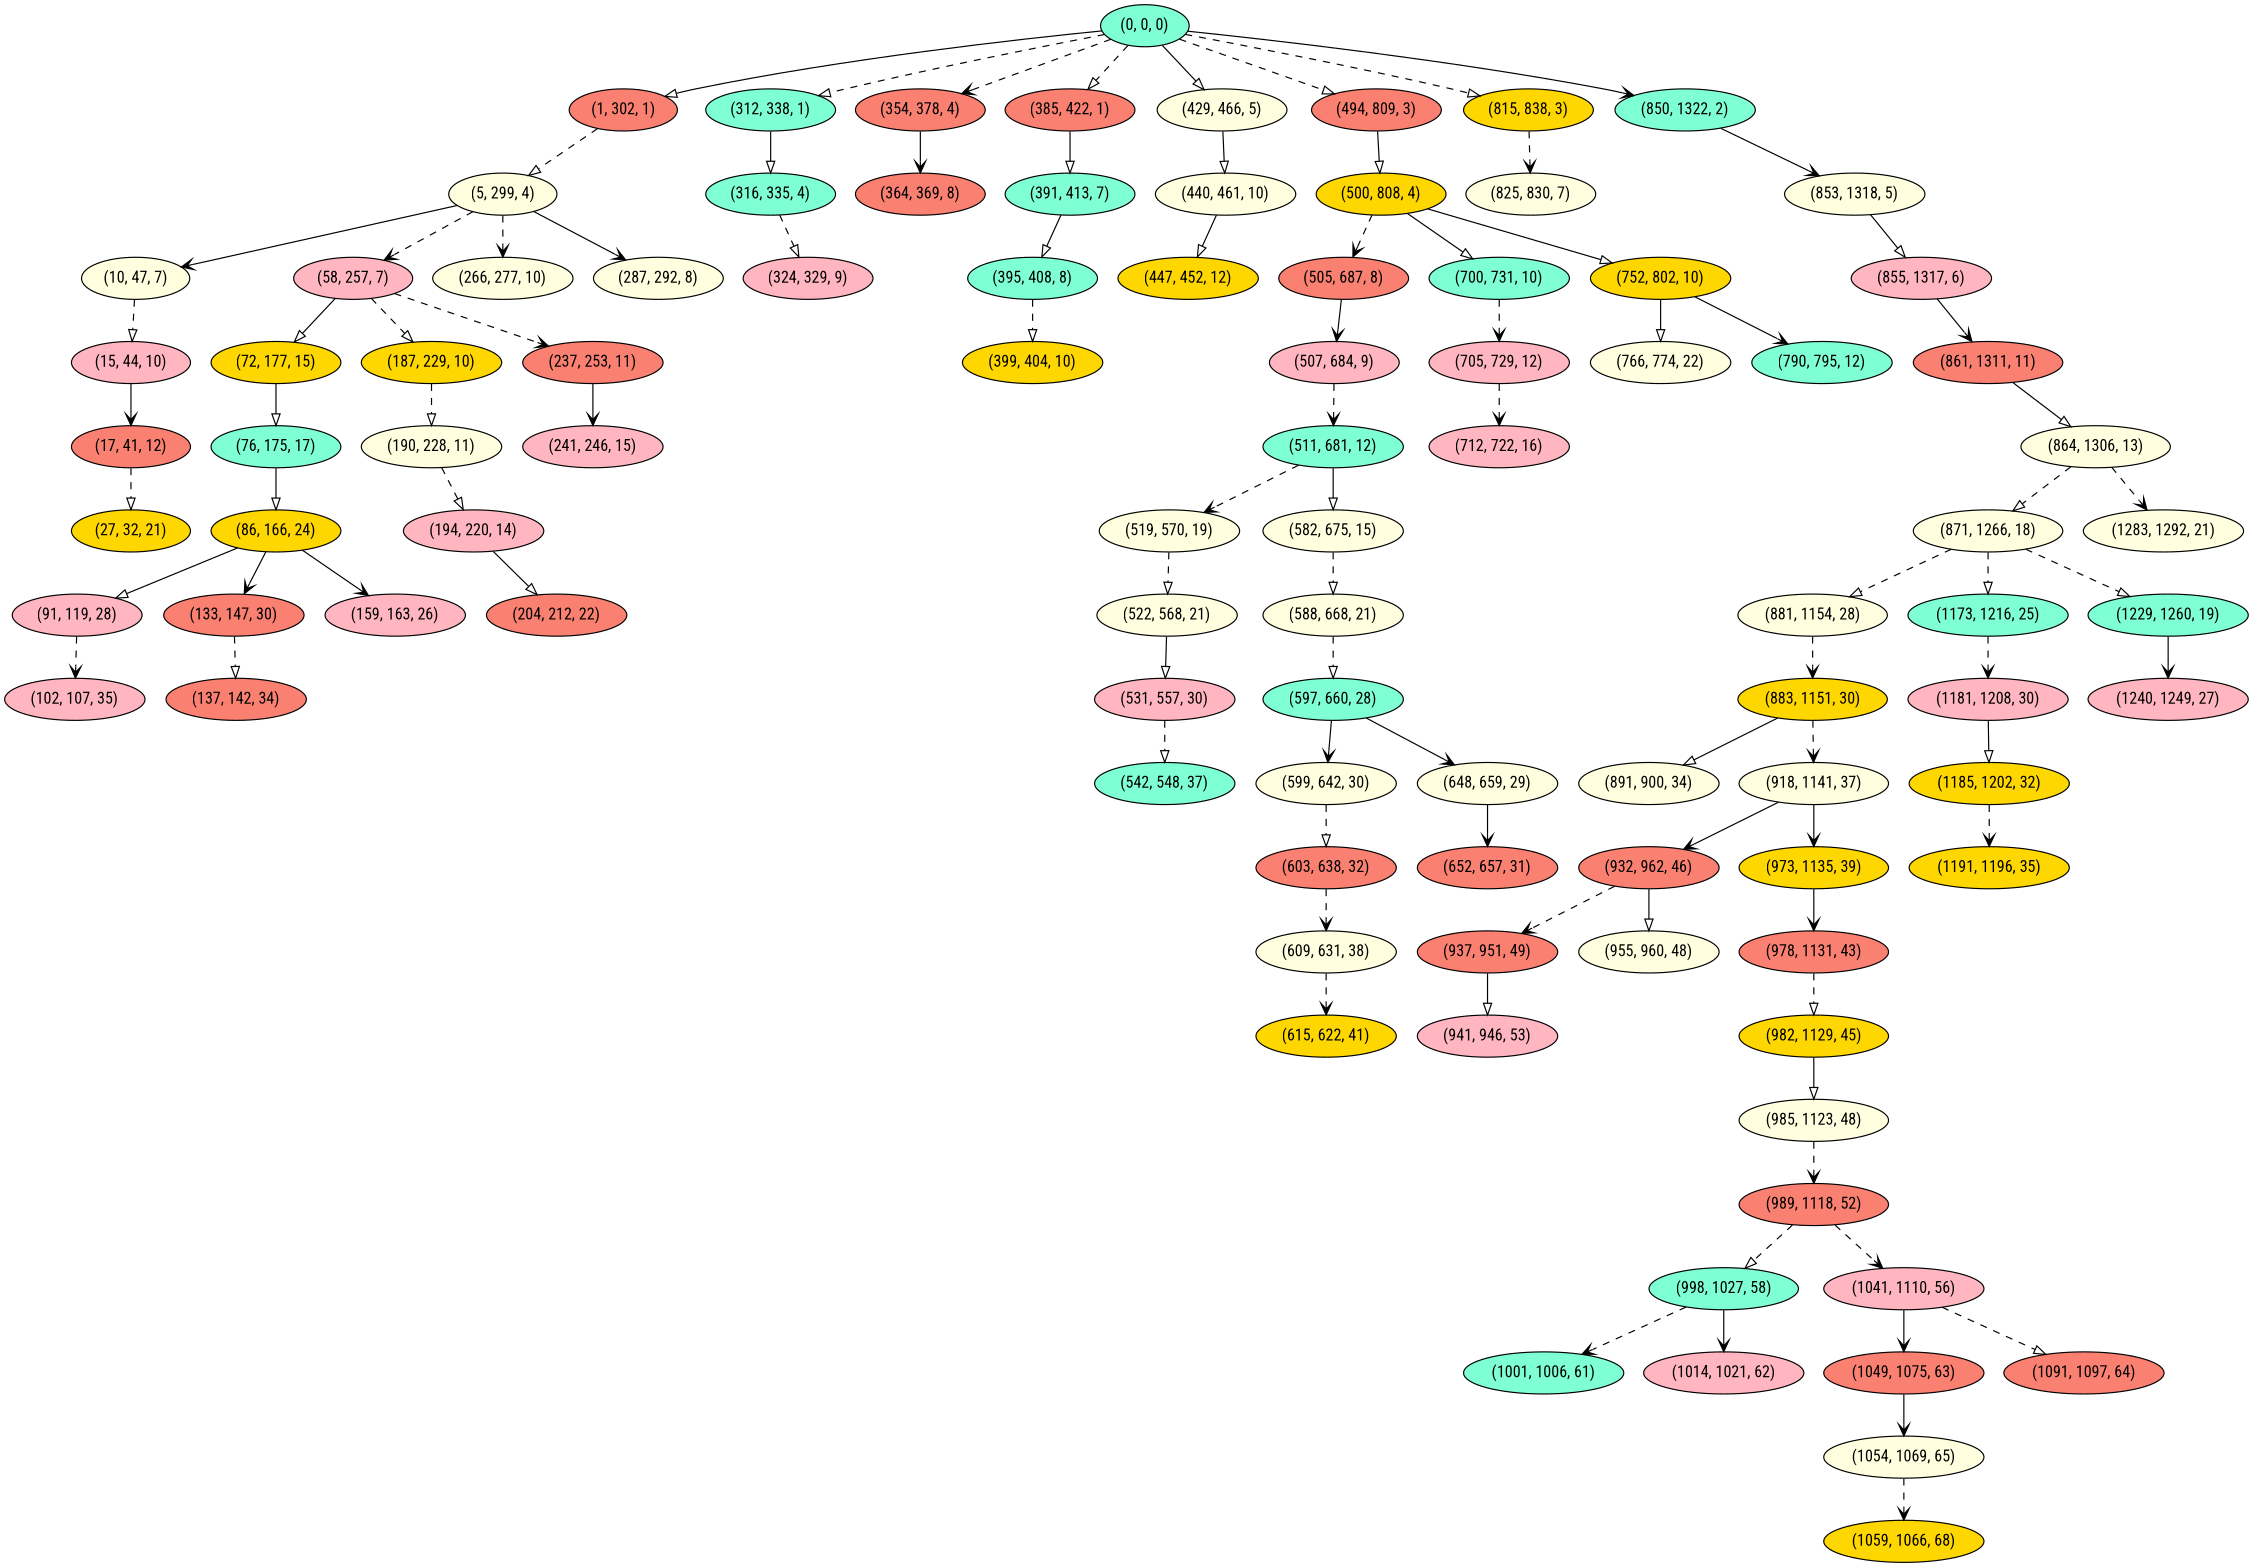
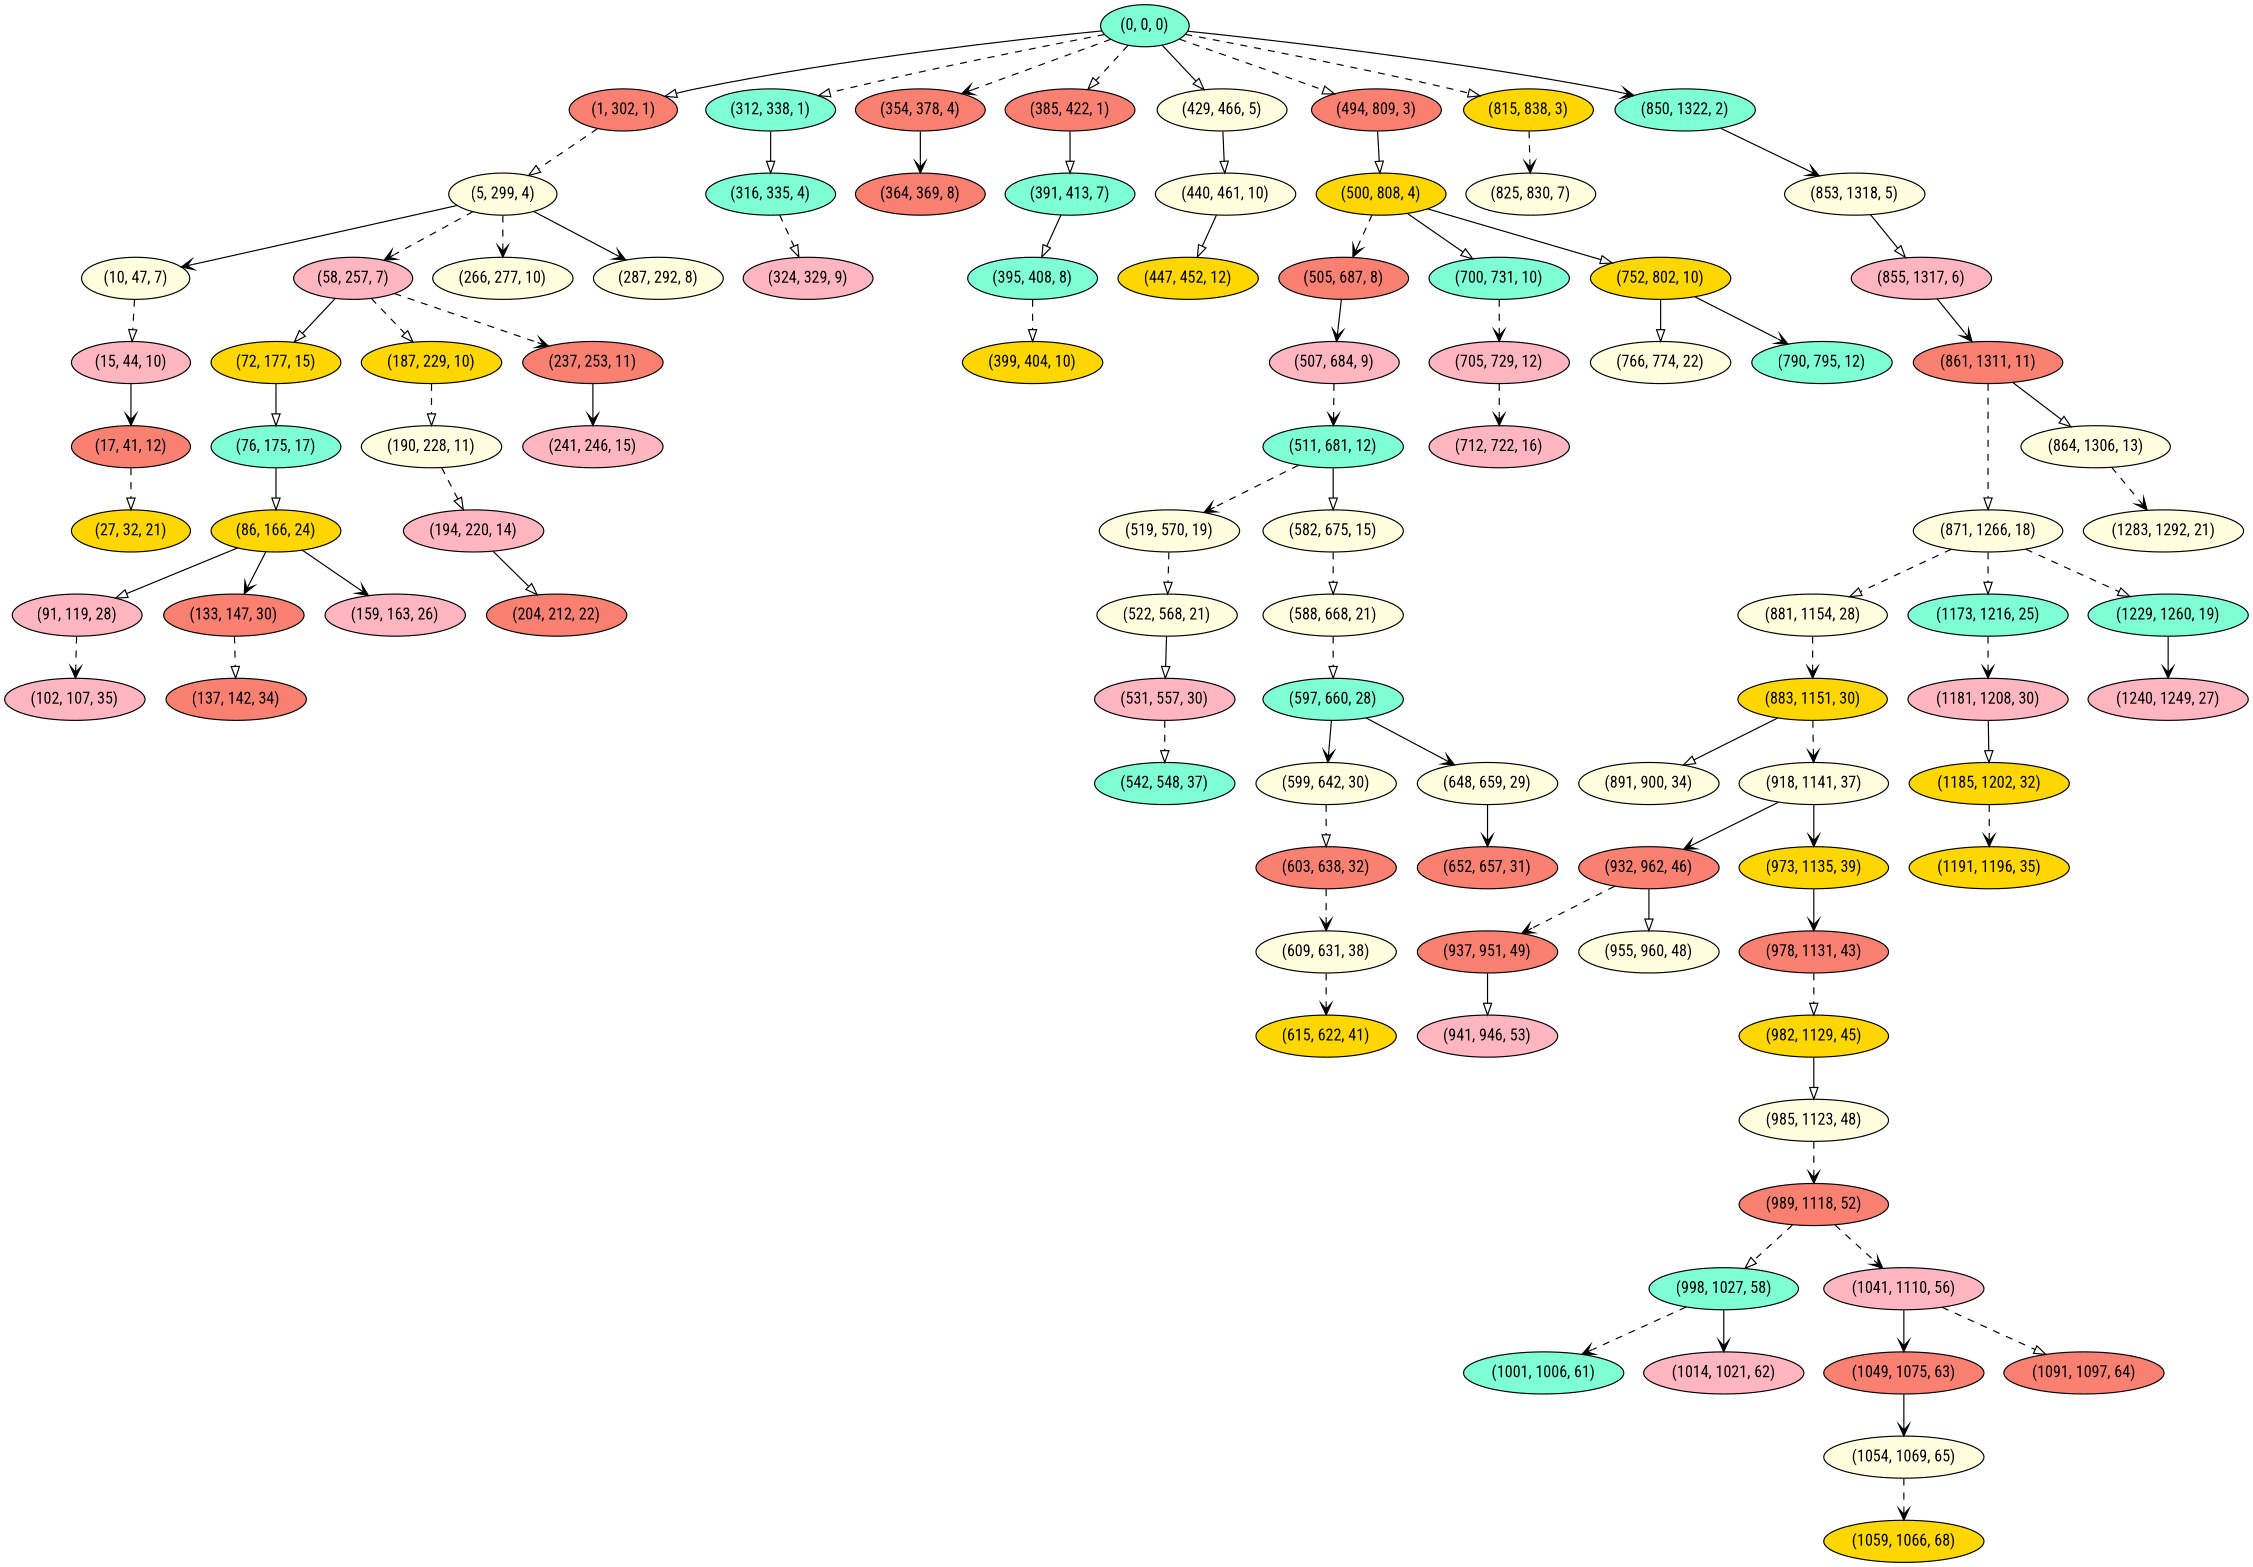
edge "(864, 1306, 13)" -> "(871, 1266, 18)": now "(861, 1311, 11)" -> "(871, 1266, 18)"
